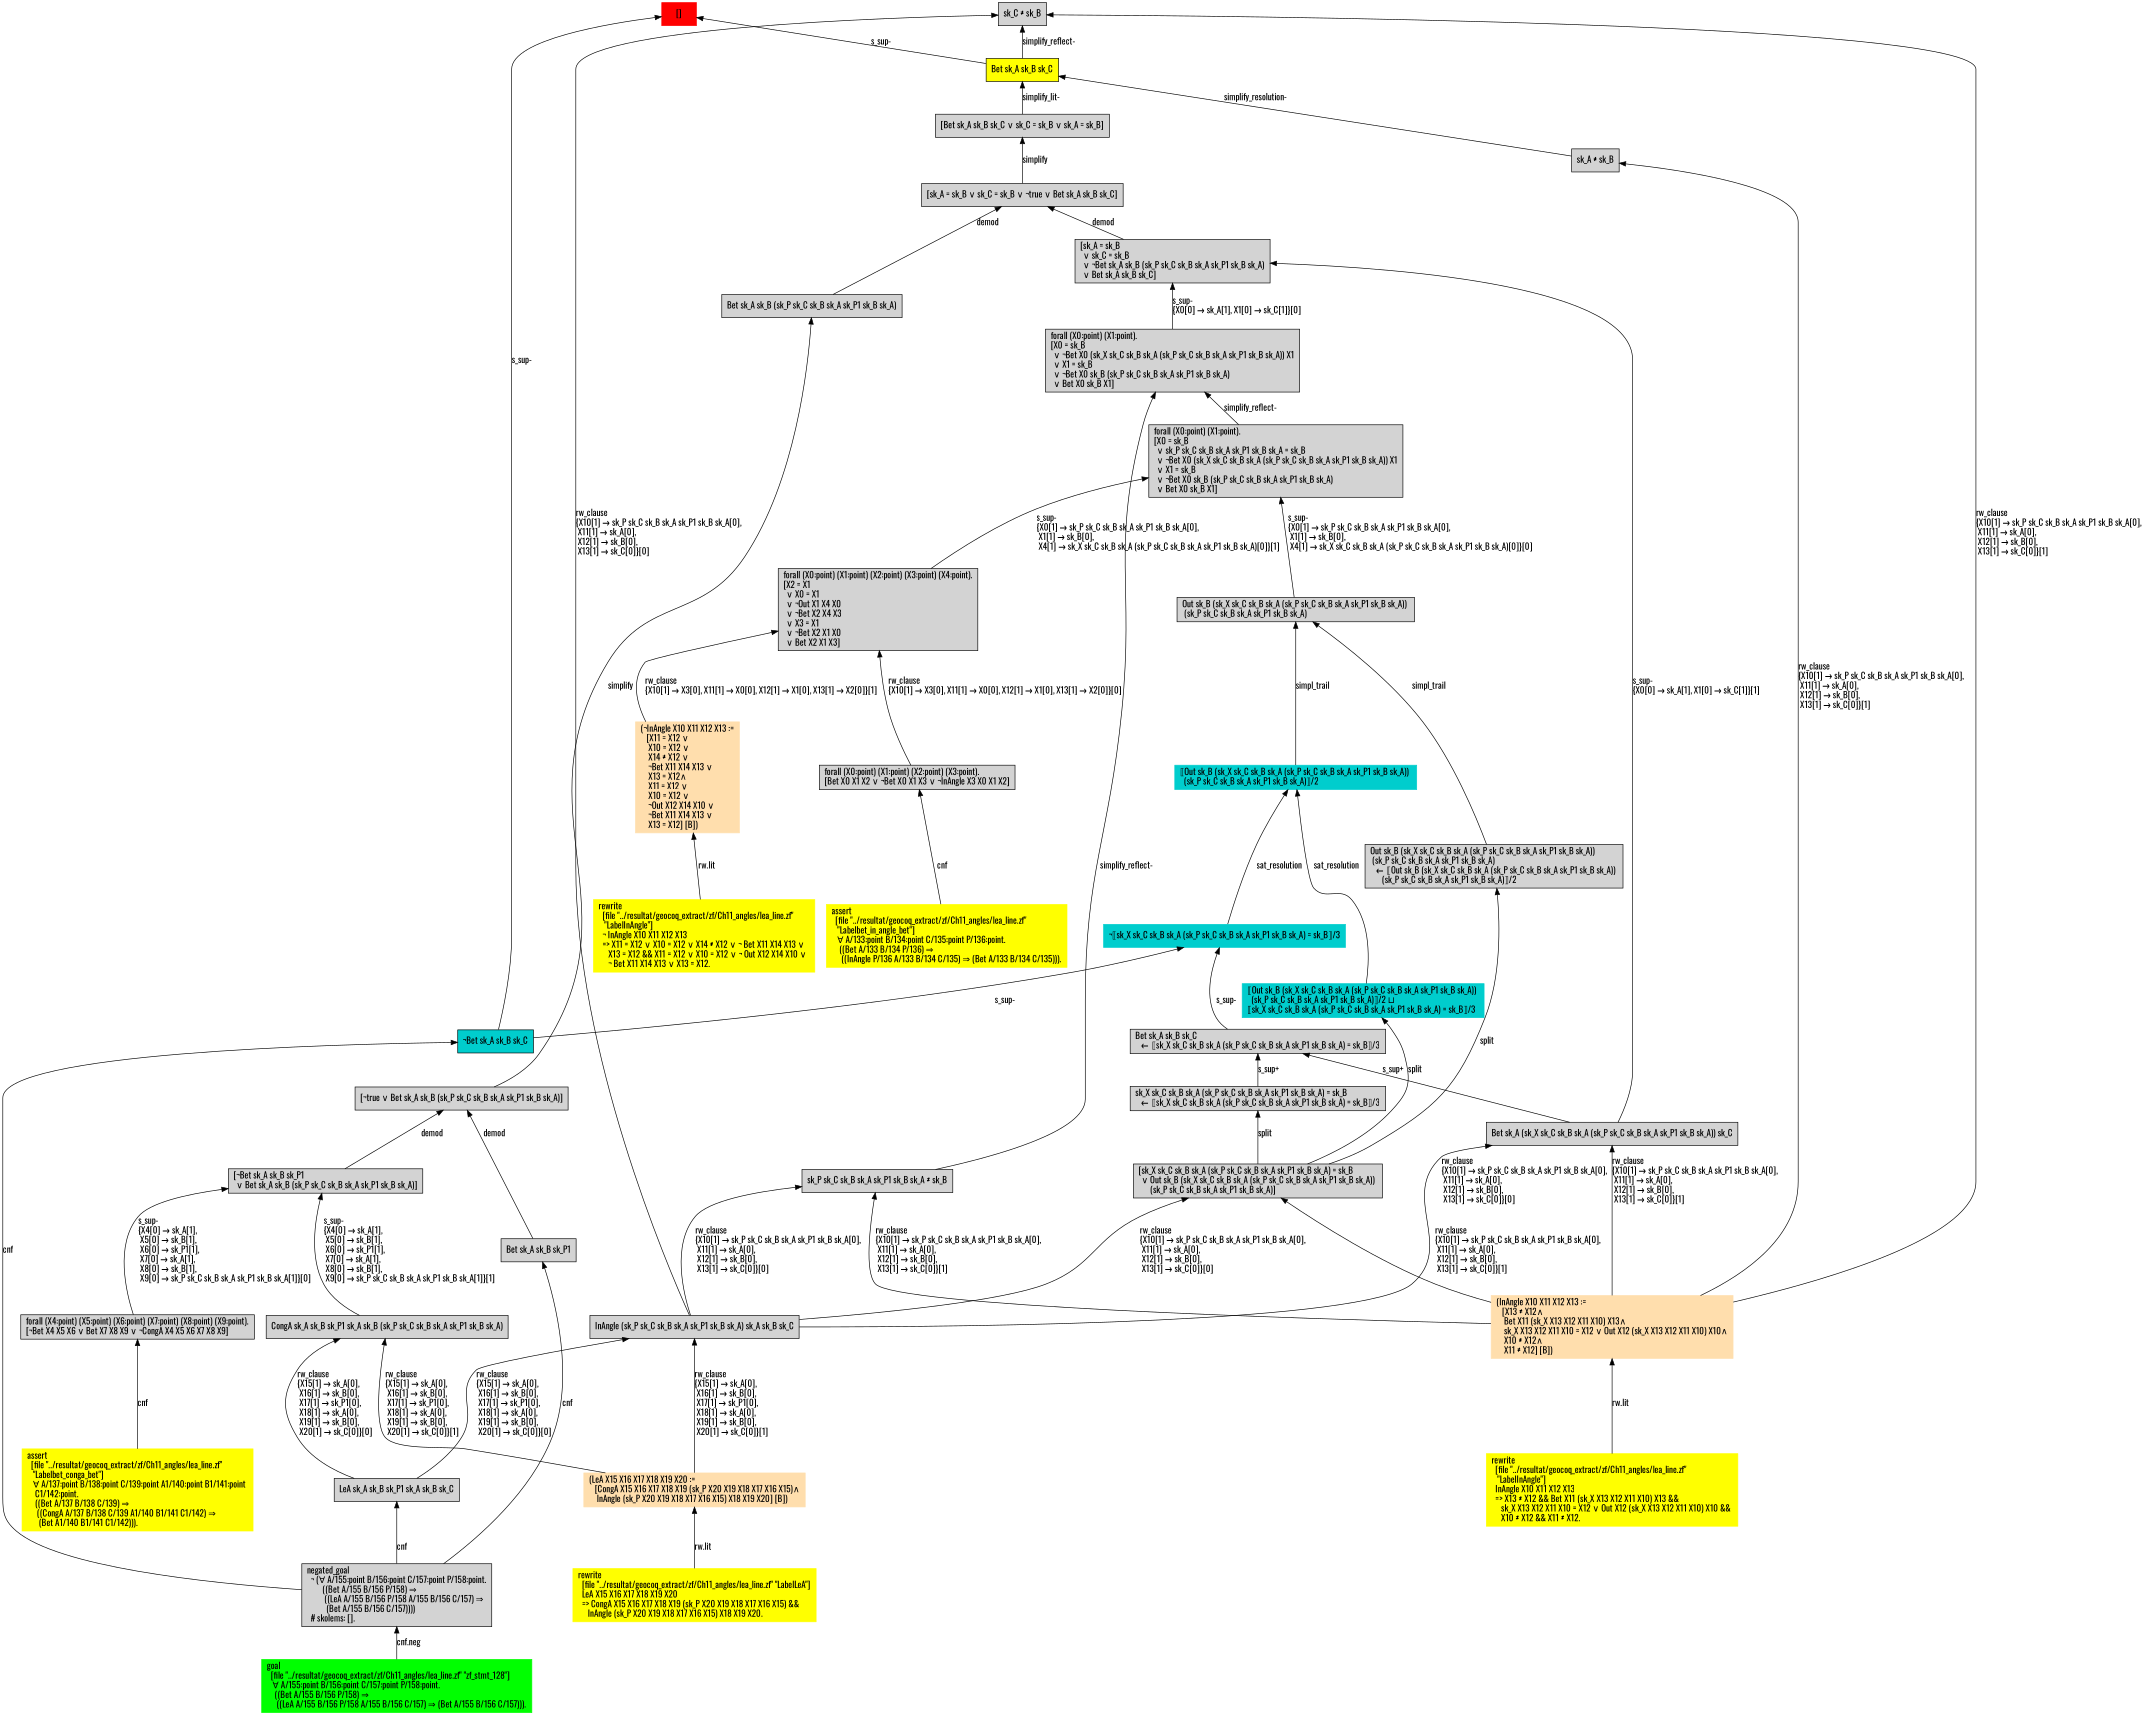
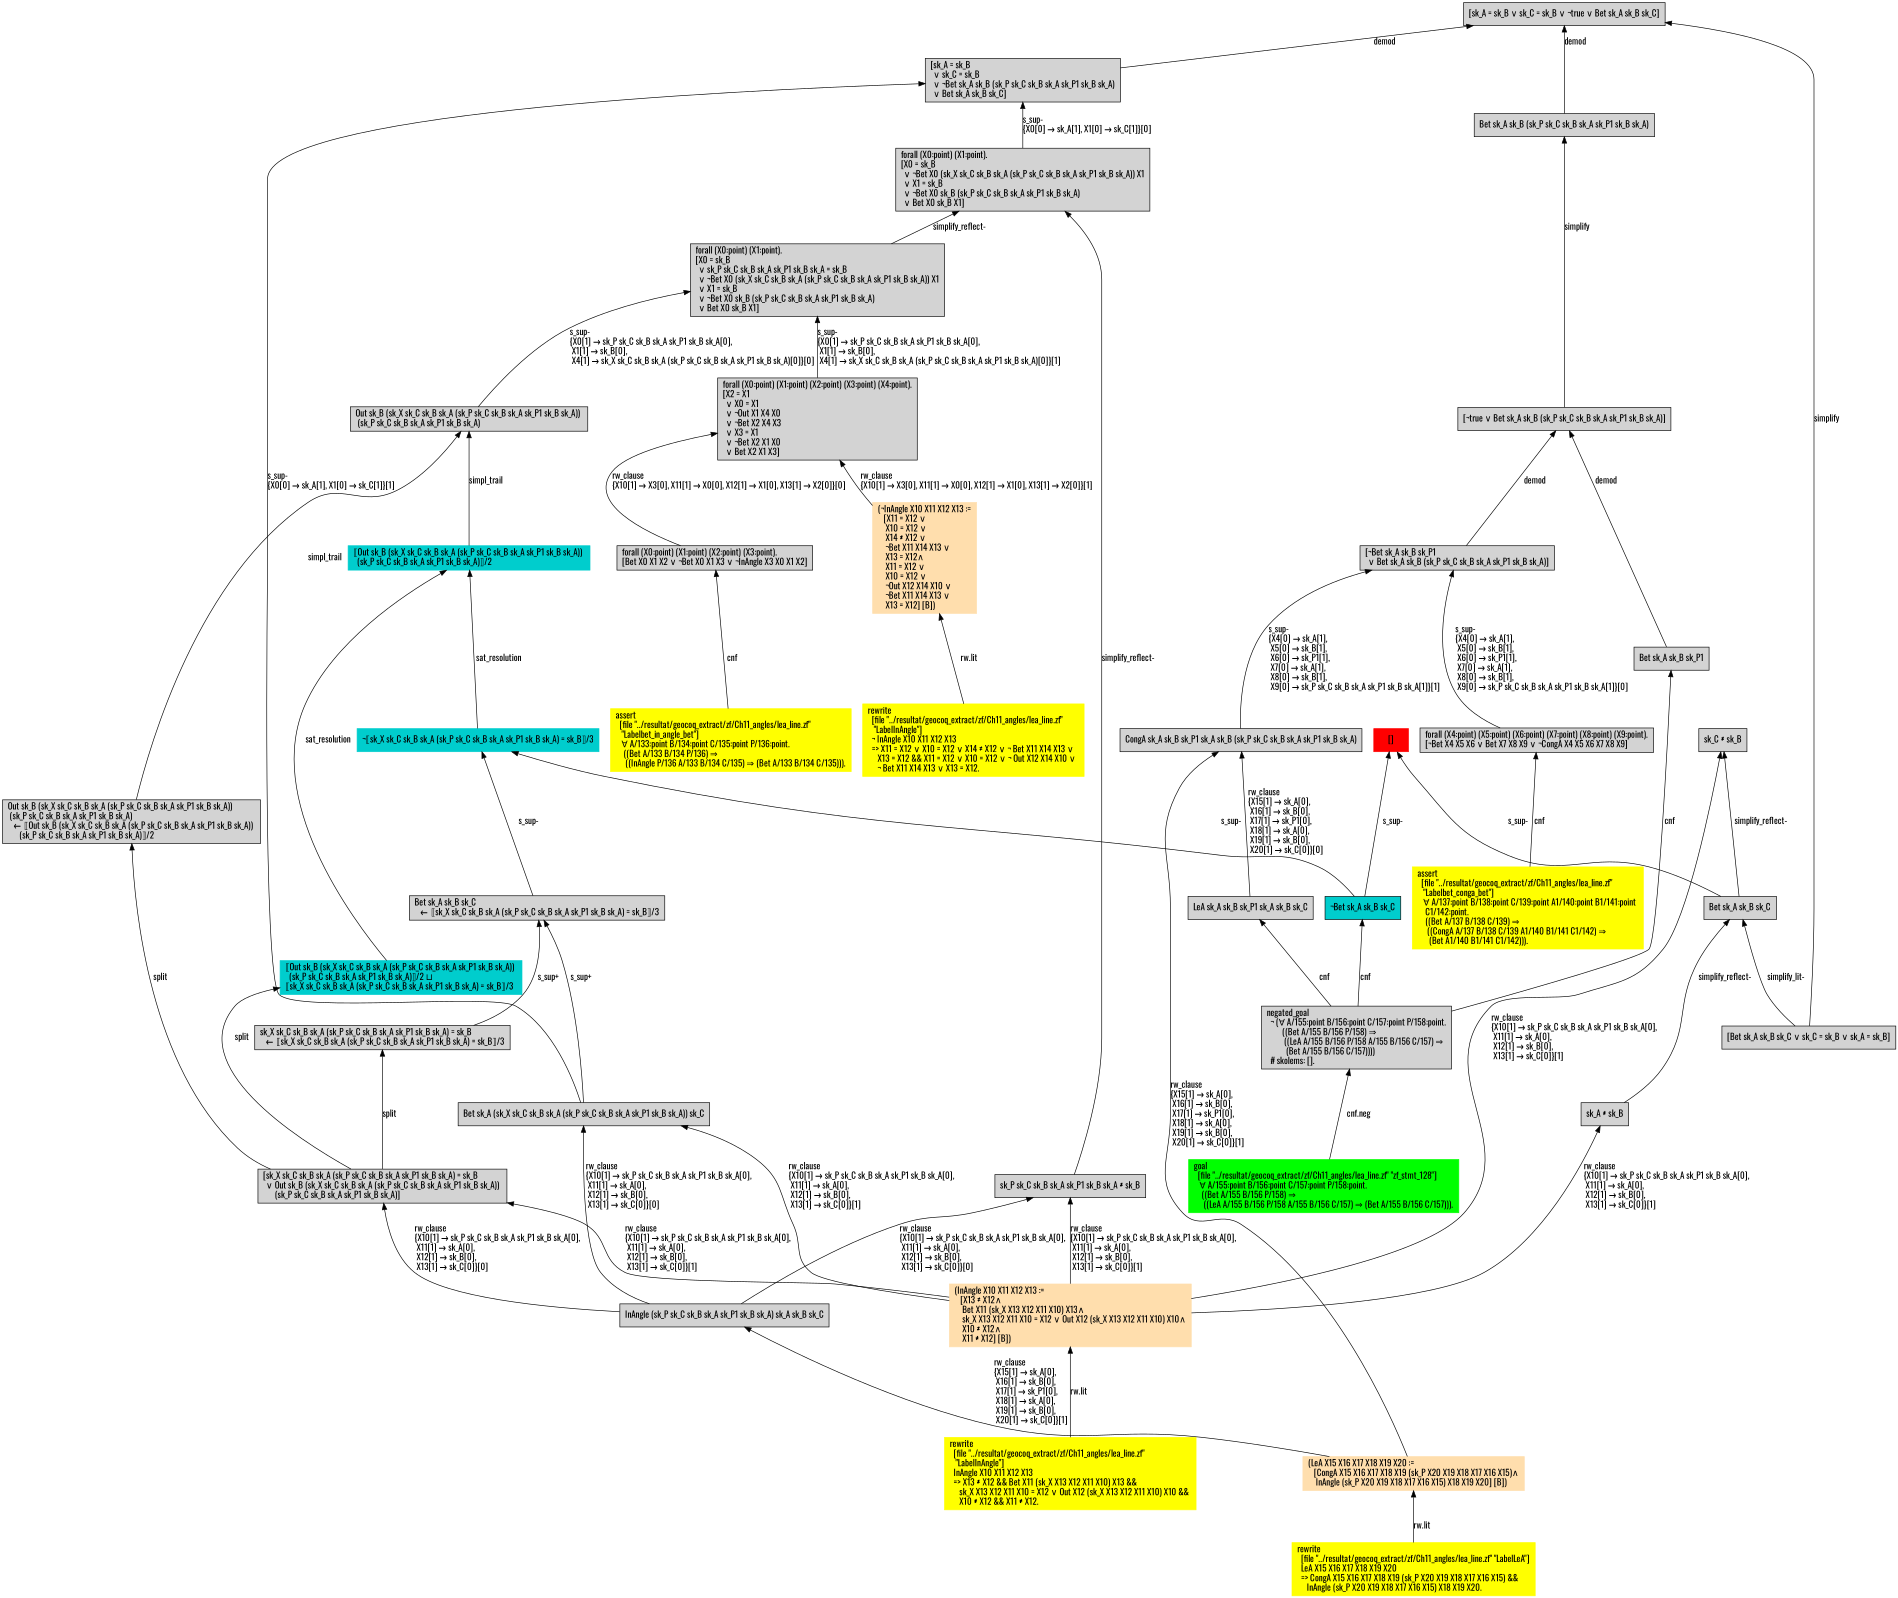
node "Bet sk_A sk_B sk_C": fillcolor yellow -> lightgrey
edge "sk_A ≠ sk_B" -> "Bet sk_A sk_B sk_C": label "simplify_resolution-" -> "simplify_reflect-"
edge "[sk_A = sk_B ∨ sk_C = sk_B ∨ ¬true ∨ Bet sk_A sk_B sk_C]" -> "[Bet sk_A sk_B sk_C ∨ sk_C = sk_B ∨ sk_A = sk_B]": reversed
edge "InAngle (sk_P sk_C sk_B sk_A sk_P1 sk_B sk_A) sk_A sk_B sk_C" -> "sk_C ≠ sk_B": removed, label "rw_clause {X10[1] → sk_P sk_C sk_B sk_A sk_P1 sk_B sk_A[0], X11[1] → sk_A[0], X12[1] → sk_B[0], X13[1] → sk_C[0]}[0]"
edge "LeA sk_A sk_B sk_P1 sk_A sk_B sk_C" -> "InAngle (sk_P sk_C sk_B sk_A sk_P1 sk_B sk_A) sk_A sk_B sk_C": removed, label "rw_clause {X15[1] → sk_A[0], X16[1] → sk_B[0], X17[1] → sk_P1[0], X18[1] → sk_A[0], X19[1] → sk_B[0], X20[1] → sk_C[0]}[0]"
